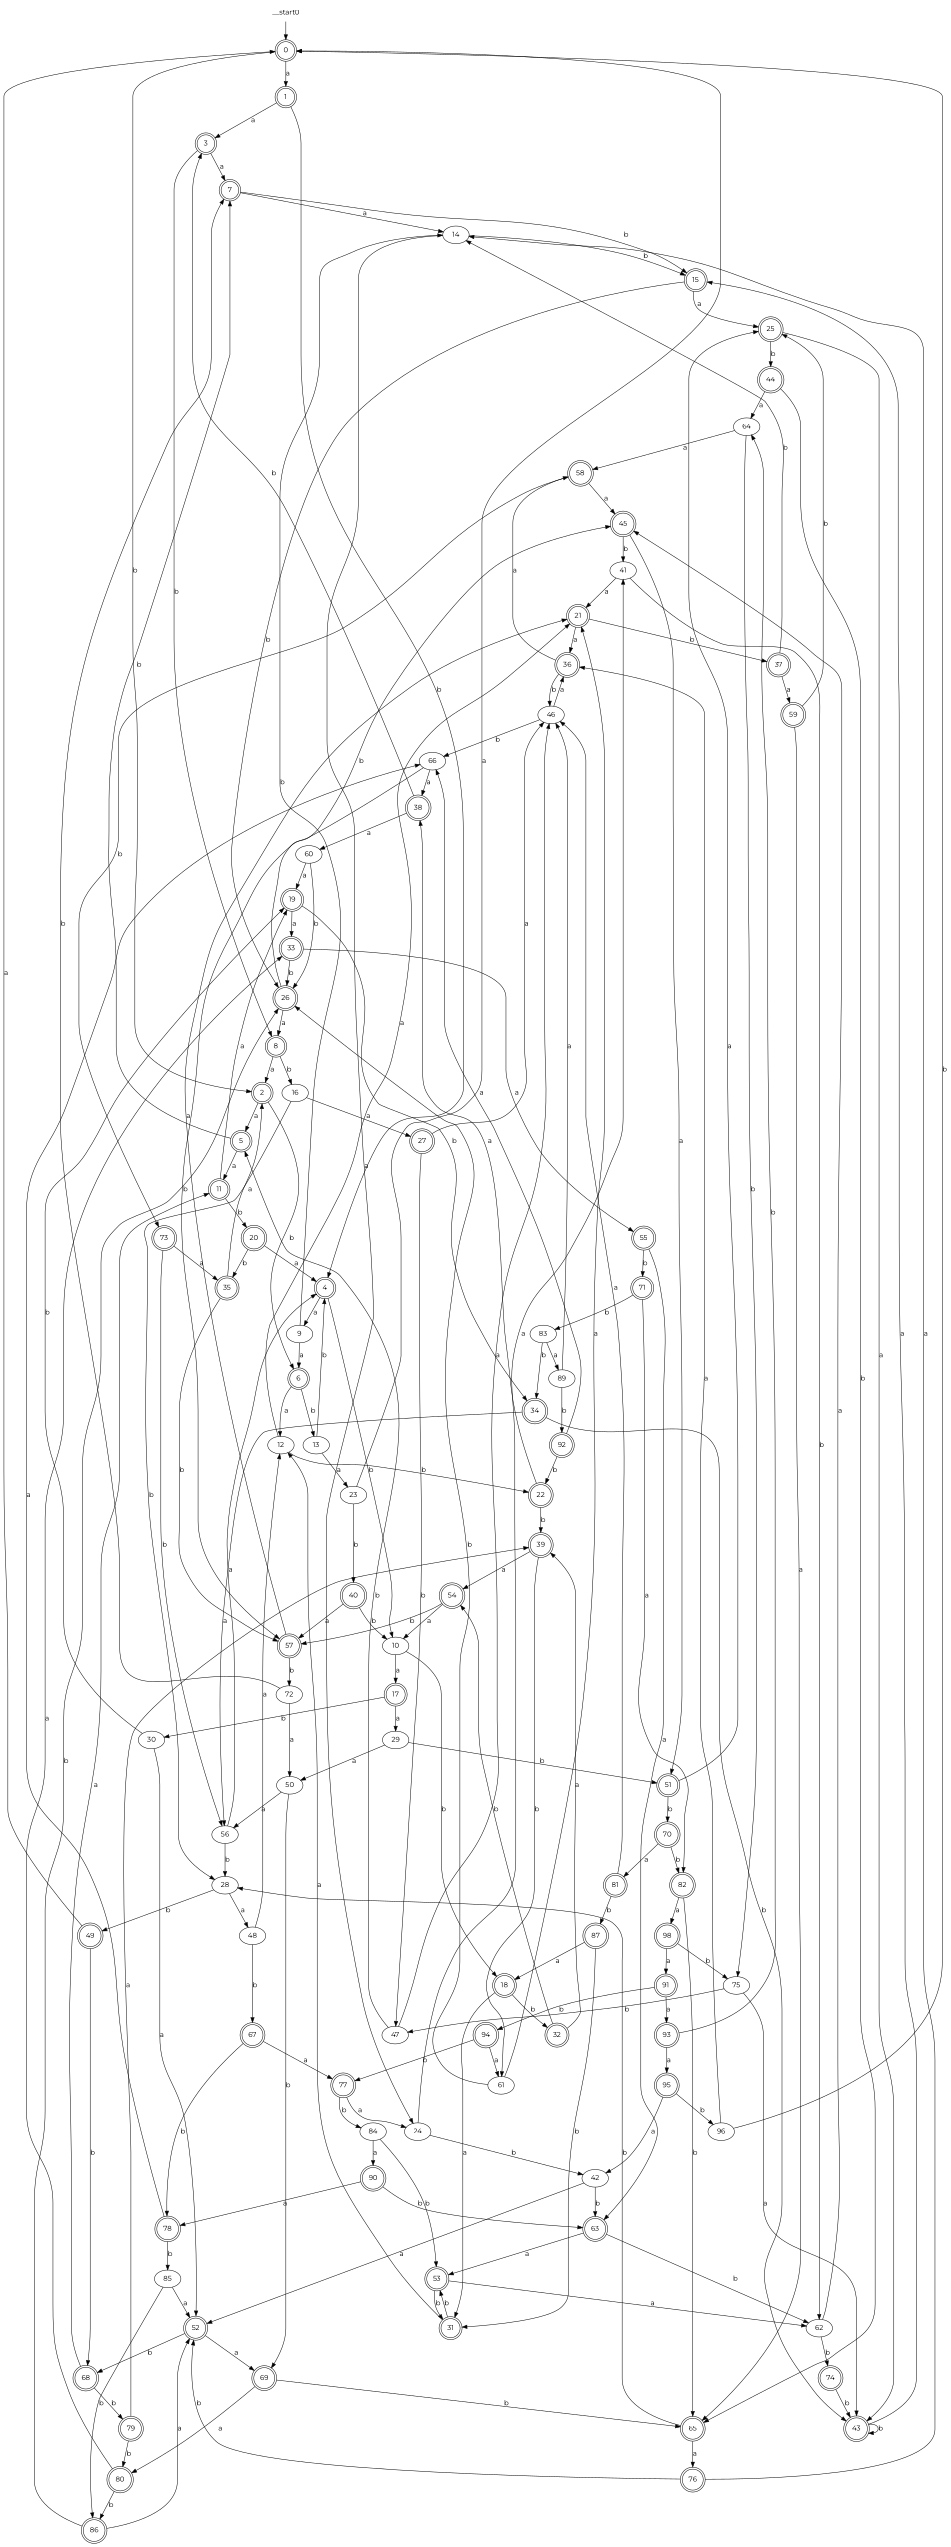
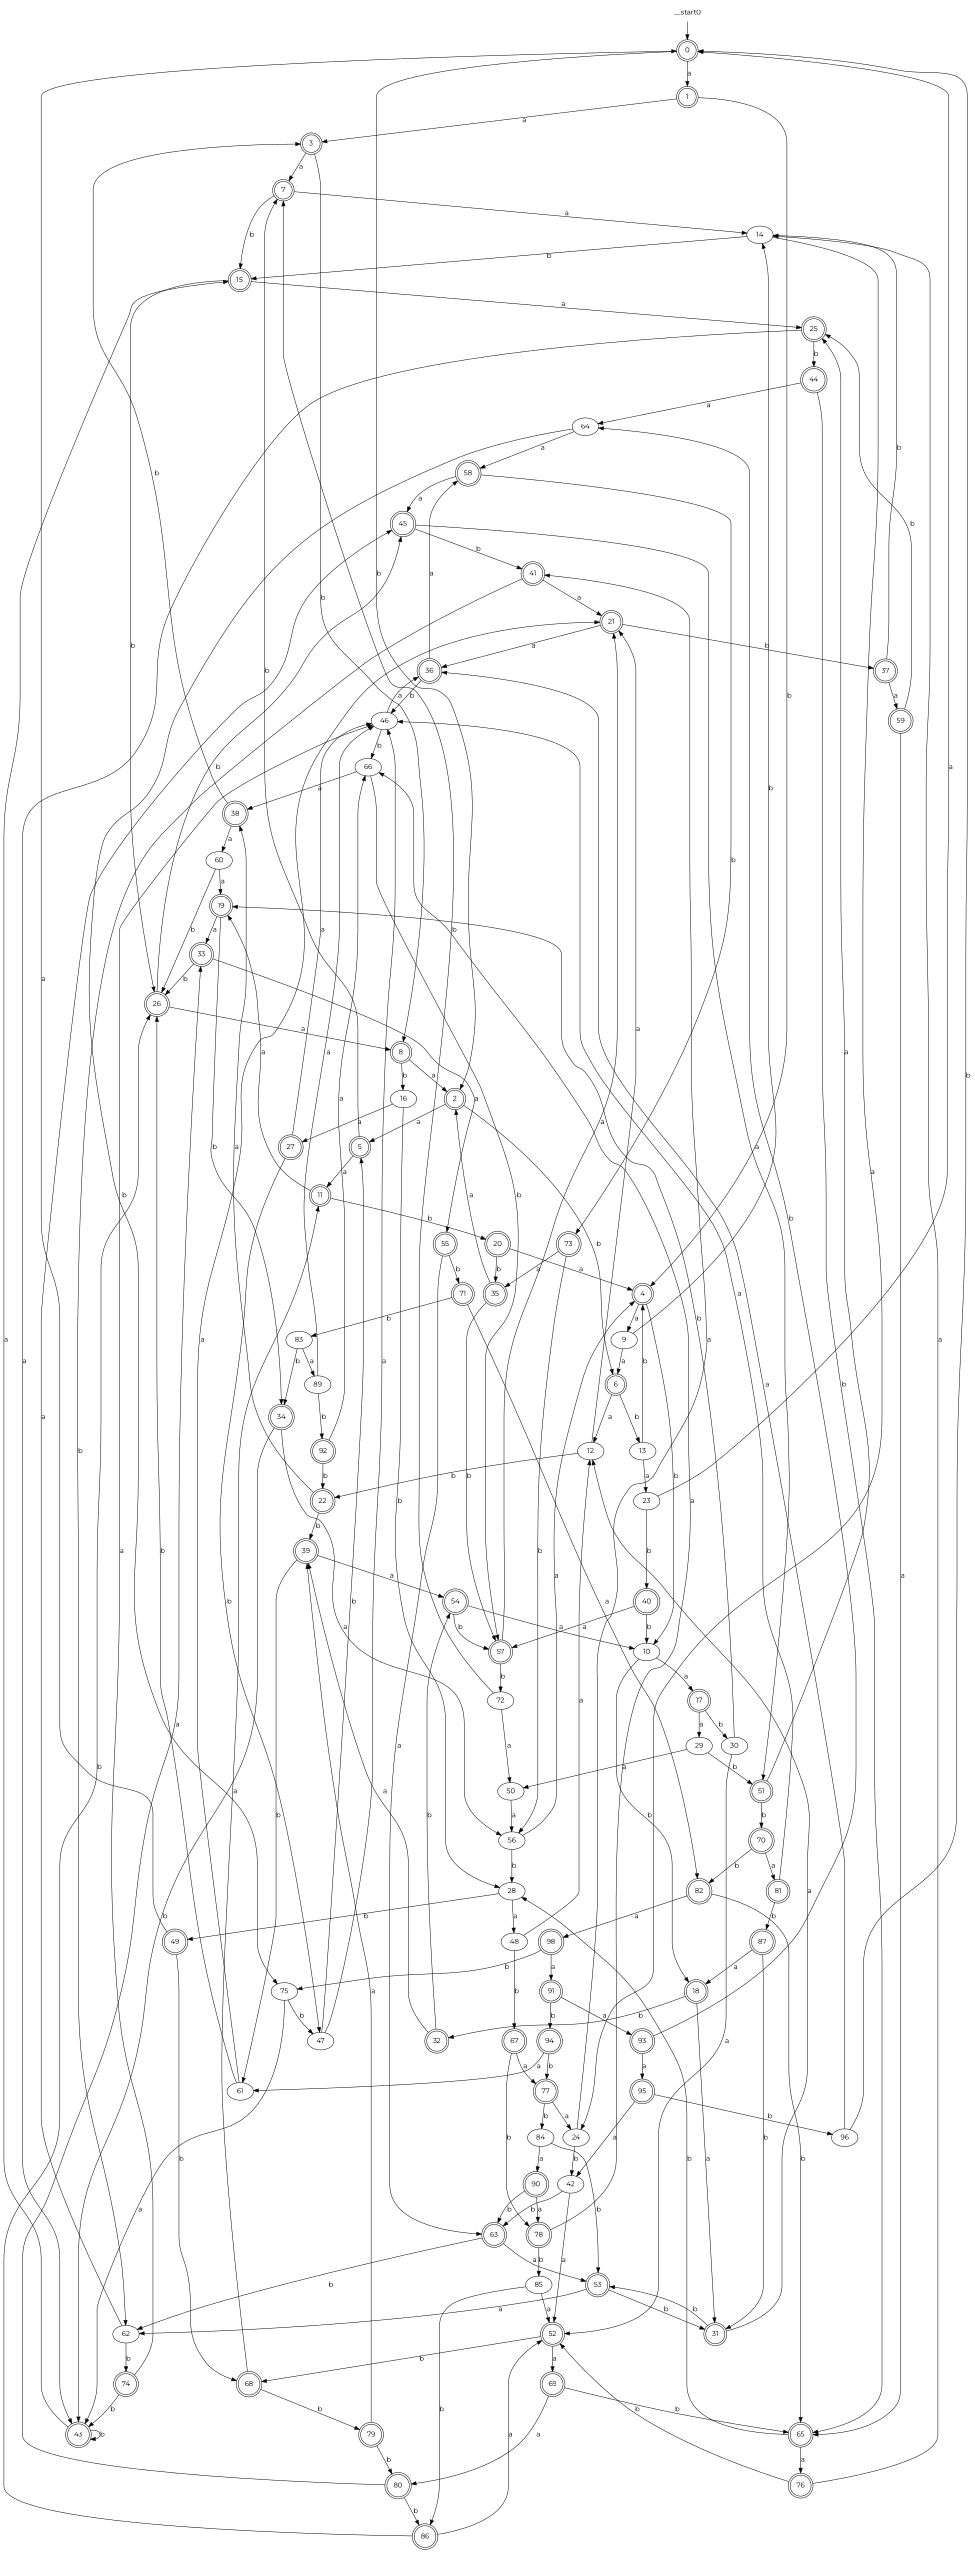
node "41": shape ellipse -> doublecircle
edge "74" -> "46": added, label "a"
edge "50" -> "69": removed, label "b"
